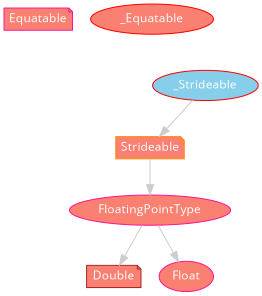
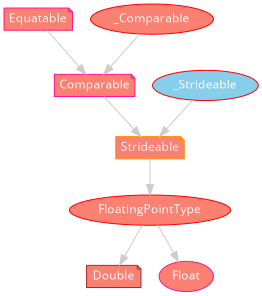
node "_Equatable": label "_Equatable" -> "_Comparable"
node "Comparable": added
node "FloatingPointType": color deeppink -> red
